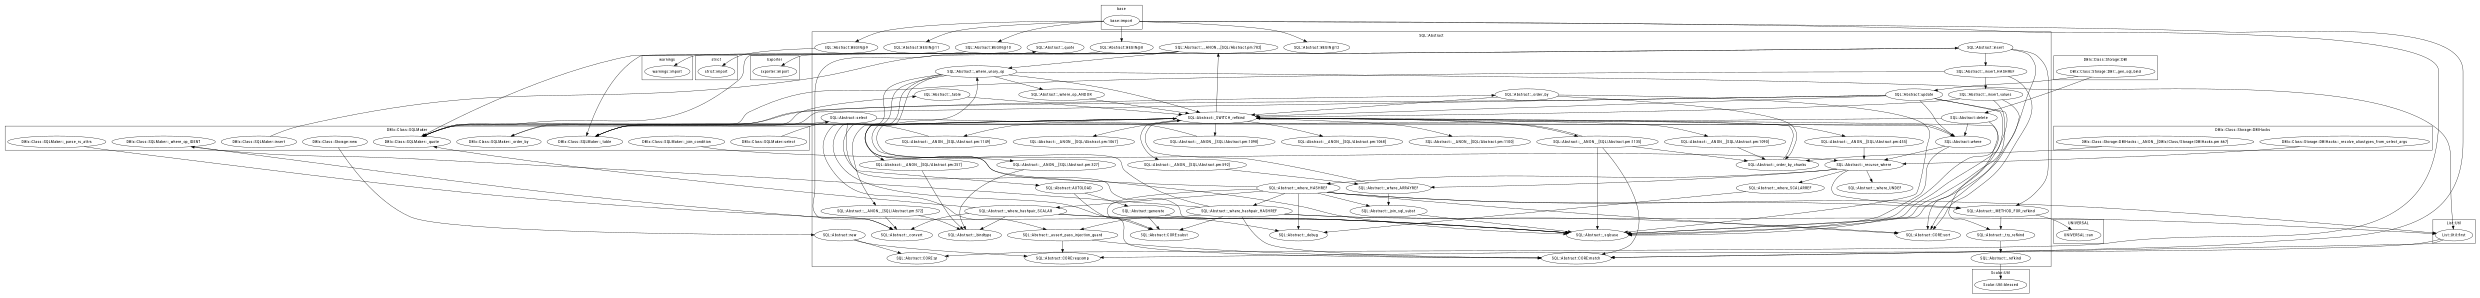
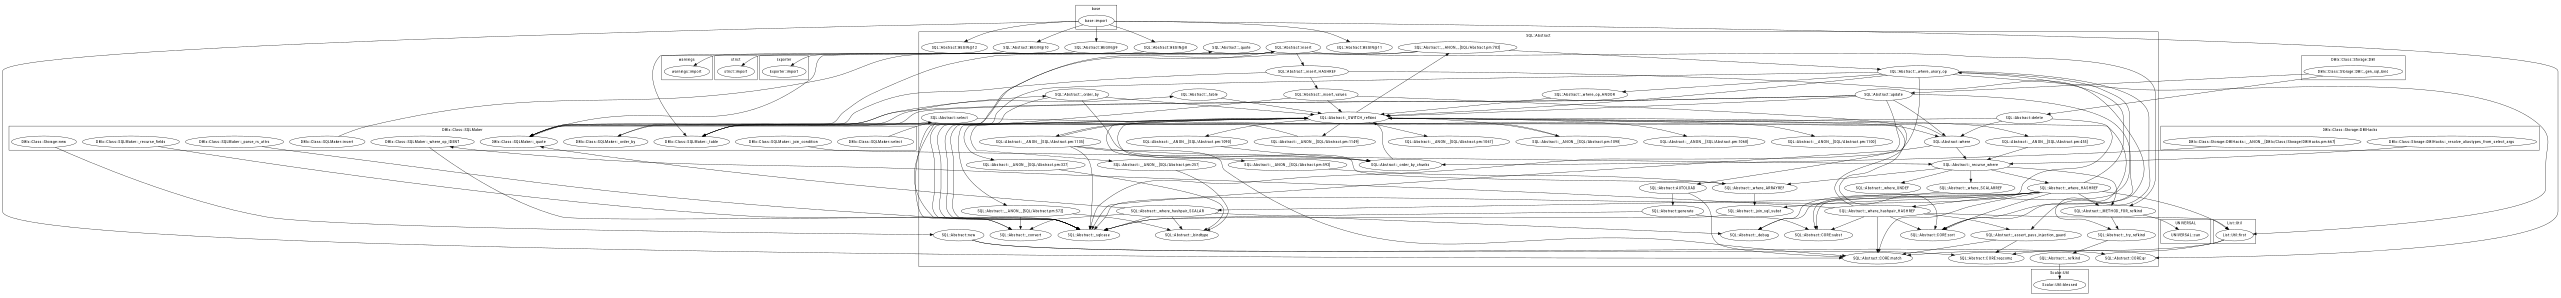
node "DBIx::Class::SQLMaker::_recurse_fields": added
edge "SQL::Abstract::_where_HASHREF" -> "SQL::Abstract::CORE:match": added
